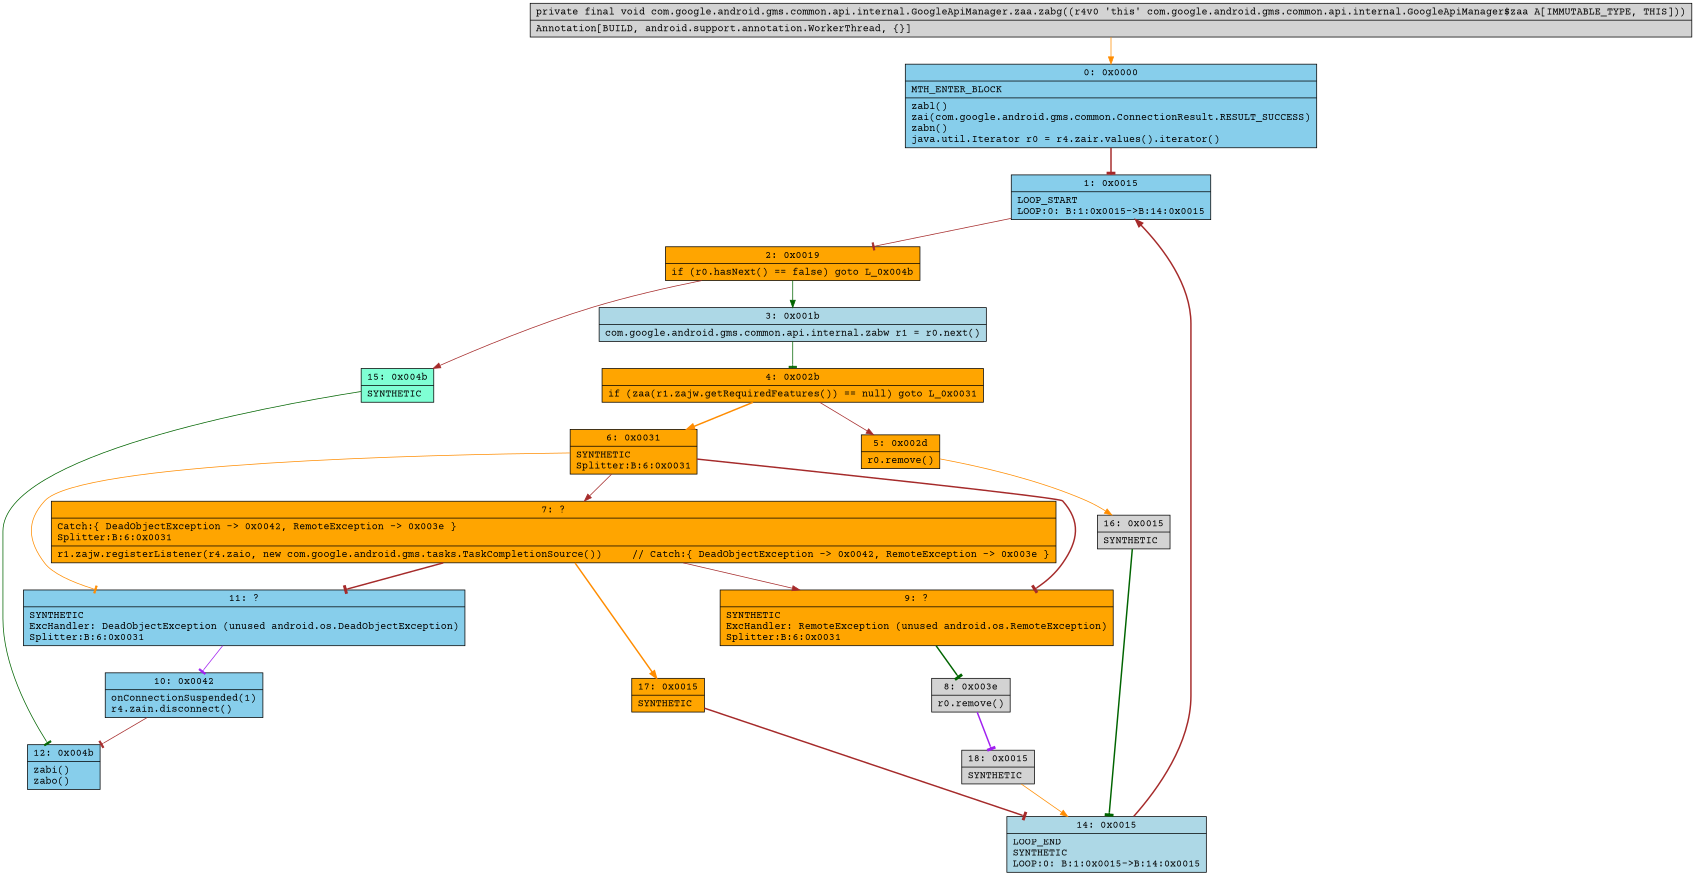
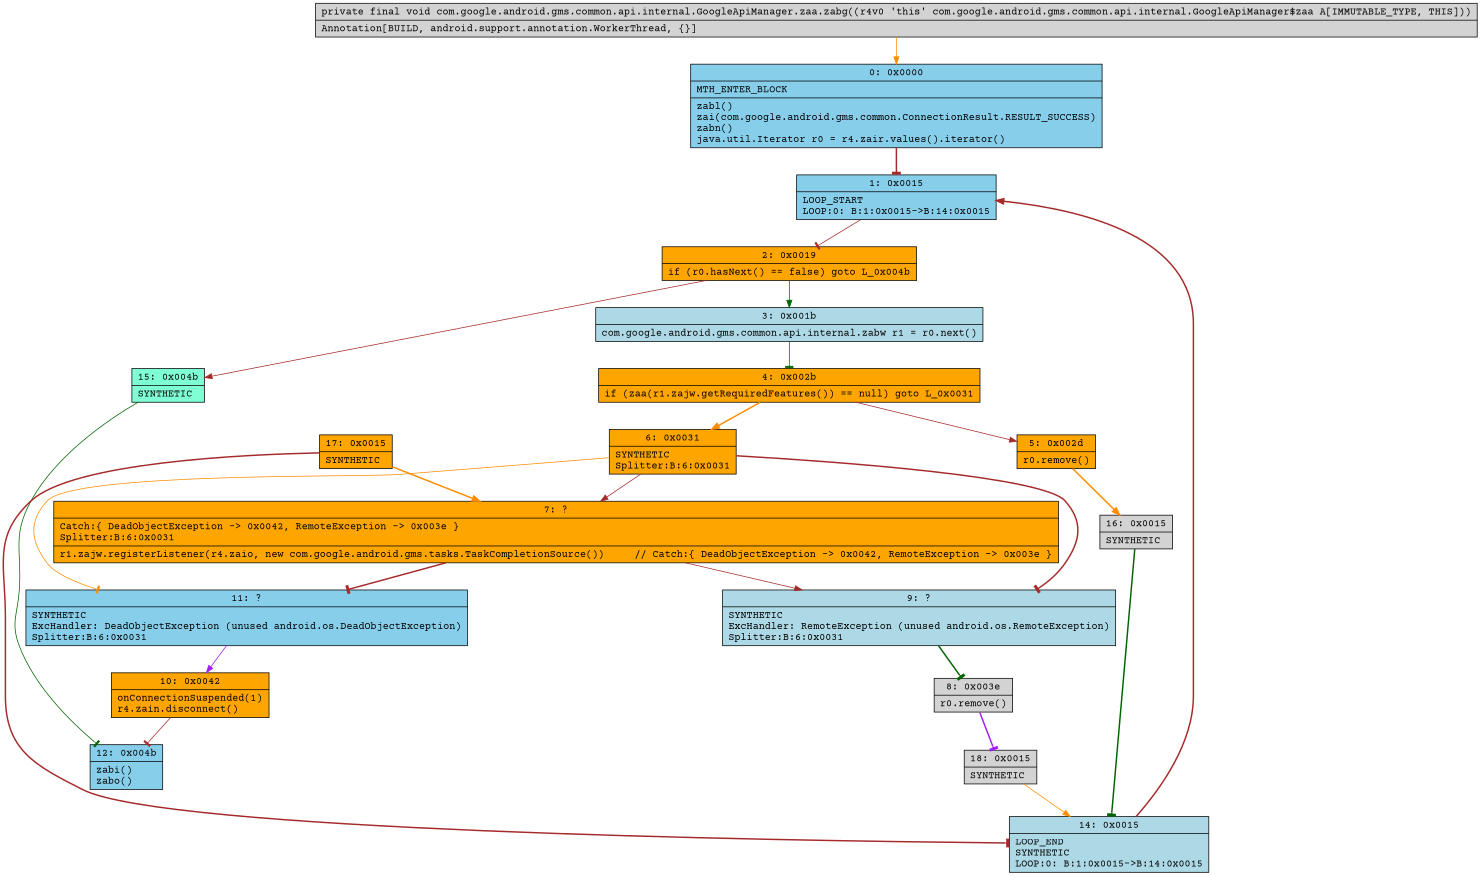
edge "5: 0x002d" -> "16: 0x0015": style solid -> bold
edge "7: ?" -> "17: 0x0015": reversed
node "9: ?": fillcolor orange -> lightblue
edge "11: ?" -> "10: 0x0042": arrowhead tee -> normal
node "10: 0x0042": fillcolor skyblue -> orange
